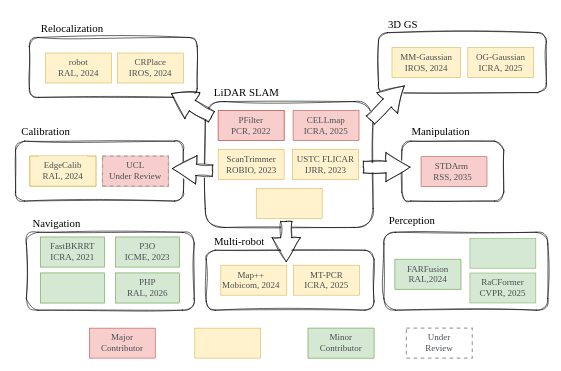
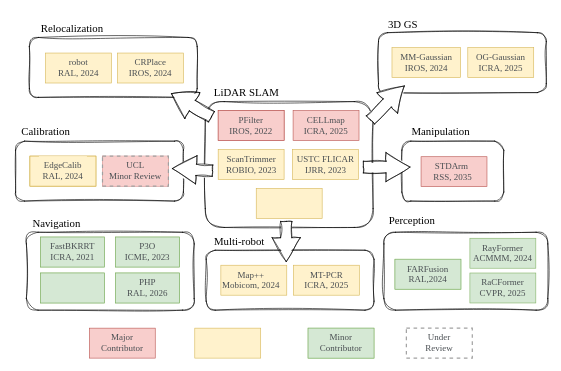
node "PFilter PCR, 2022": label "PFilter PCR, 2022" -> "PFilter IROS, 2022"
node "UCL Under Review": label "UCL Under Review" -> "UCL Minor Review"
node "RayFormer ACMMM, 2024": added
